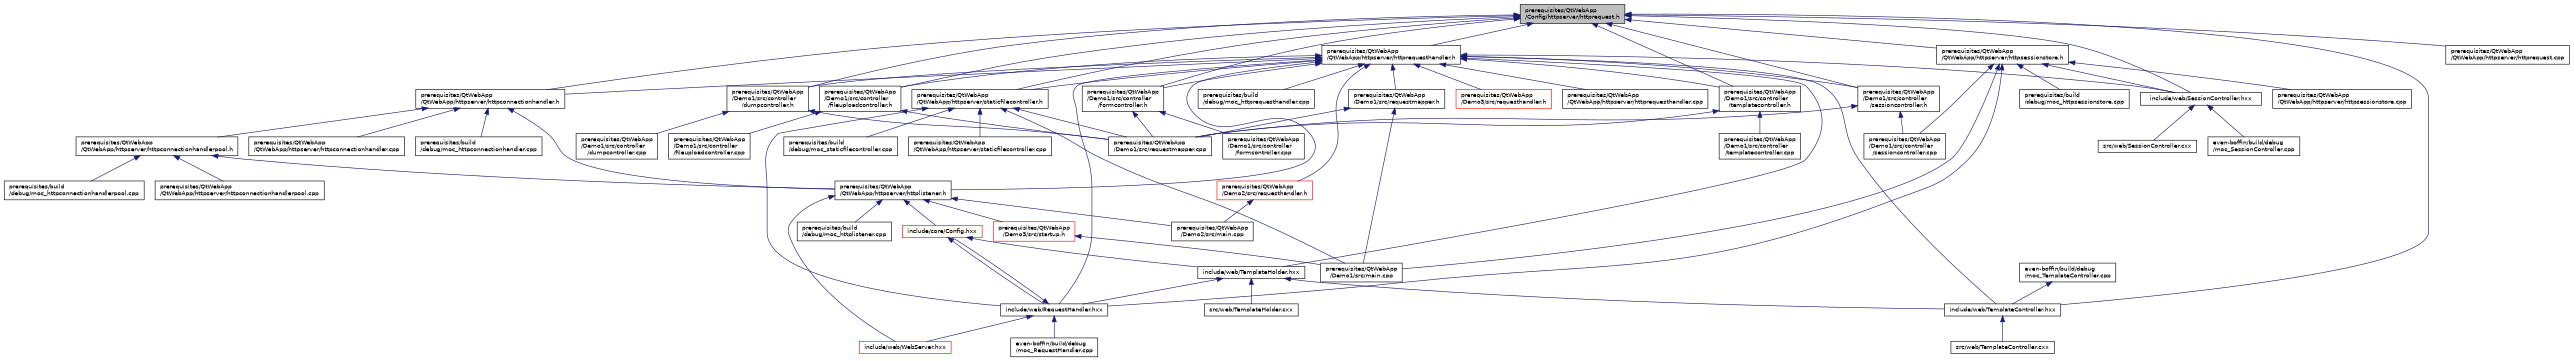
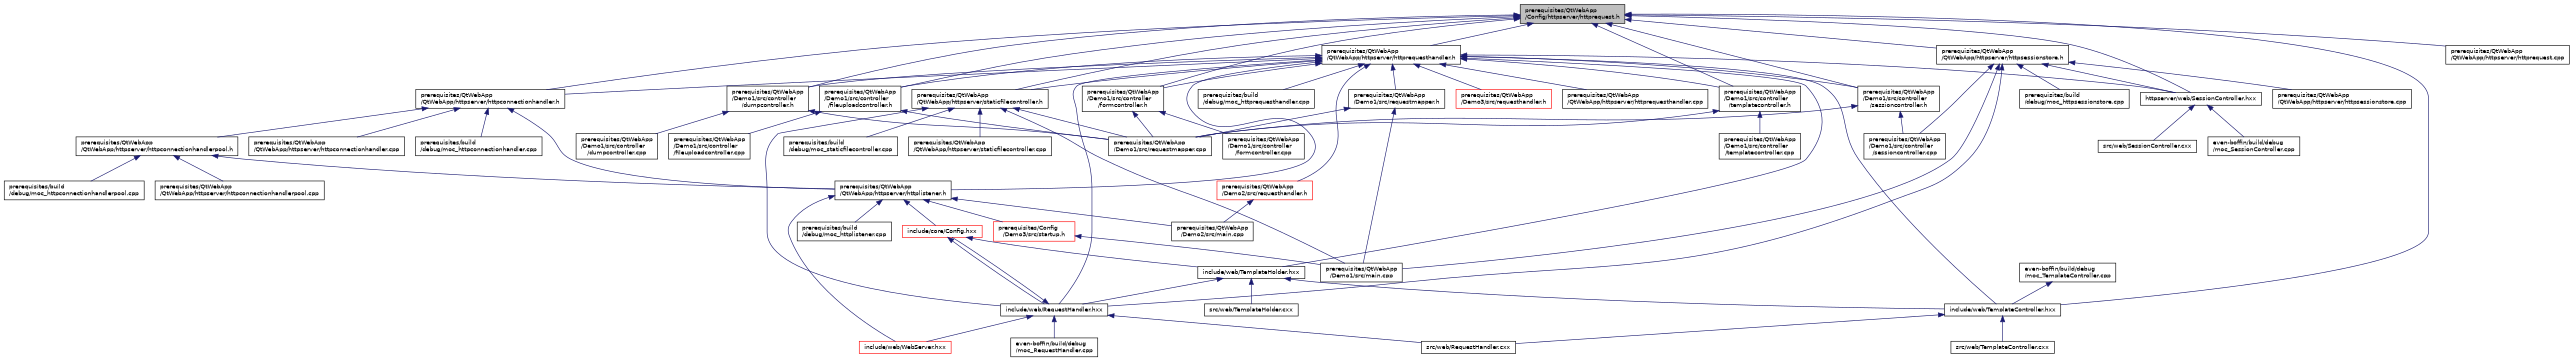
node "include/web/SessionController.hxx": label "include/web/SessionController.hxx" -> "httpserver/web/SessionController.hxx"
node "prerequisites/QtWebApp /Demo3/src/startup.h": label "prerequisites/QtWebApp /Demo3/src/startup.h" -> "prerequisites/Config /Demo3/src/startup.h"
node "src/web/RequestHandler.cxx": added
